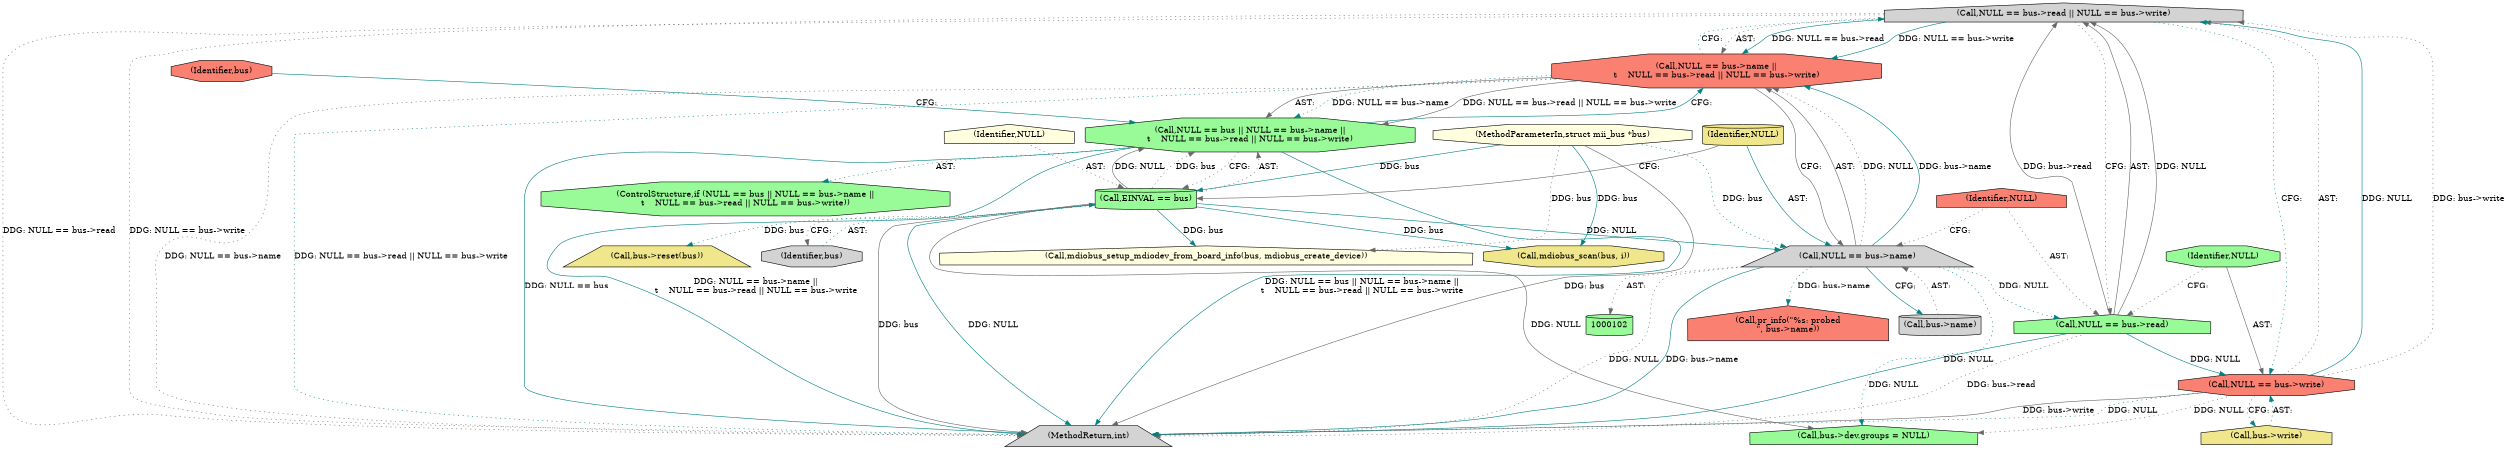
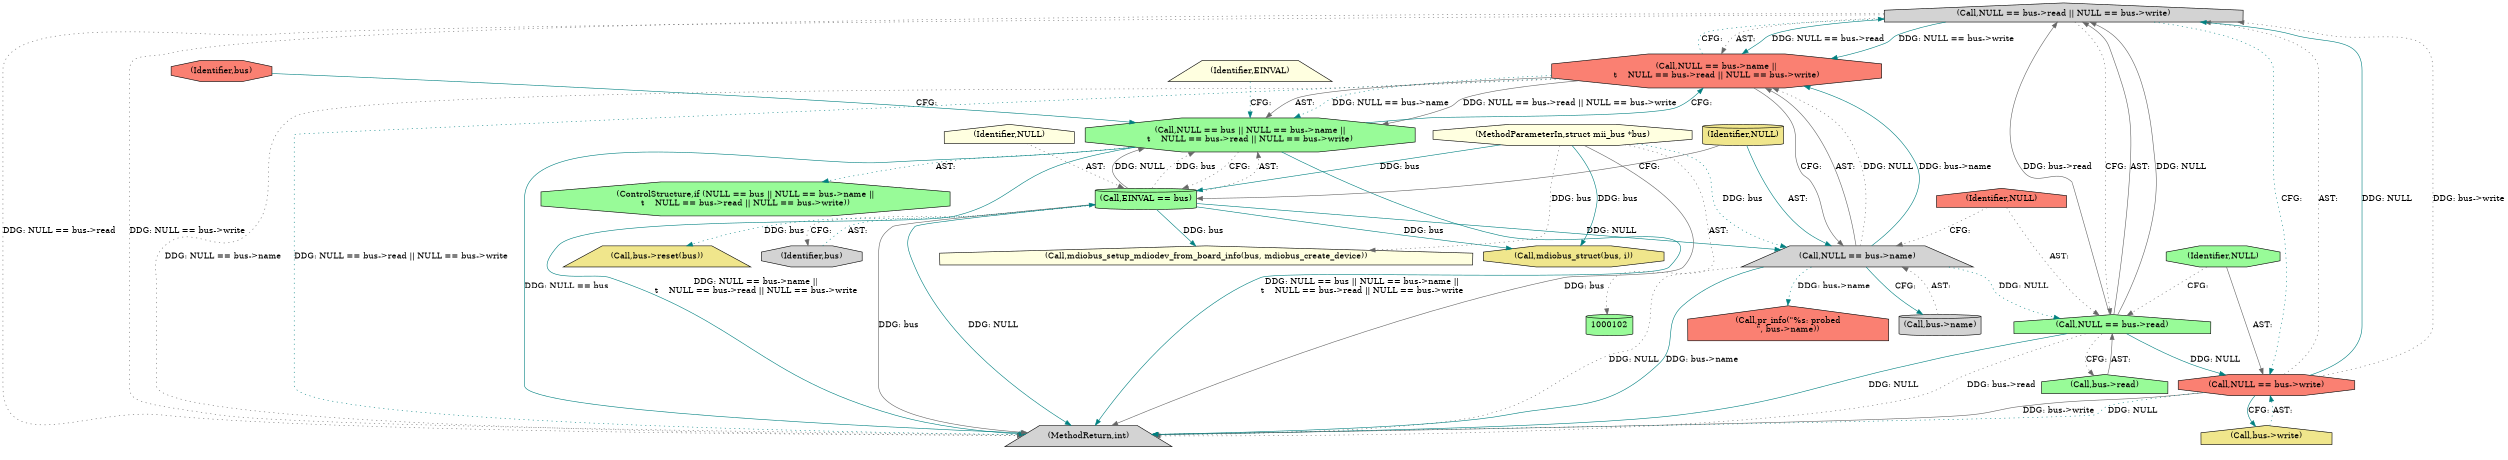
node "(Identifier,EINVAL)": added
node "(Call,mdiobus_scan(bus, i))": label "(Call,mdiobus_scan(bus, i))" -> "(Call,mdiobus_struct(bus, i))"
edge "(Call,NULL == bus->name)" -> "1000102": now "(MethodParameterIn,struct mii_bus *bus)" -> "1000102"
node "(Call,bus->read)": added
edge "(Call,NULL == bus->write)" -> "(Call,bus->write)": style dotted -> solid
node "(Call,bus->dev.groups = NULL)": removed
